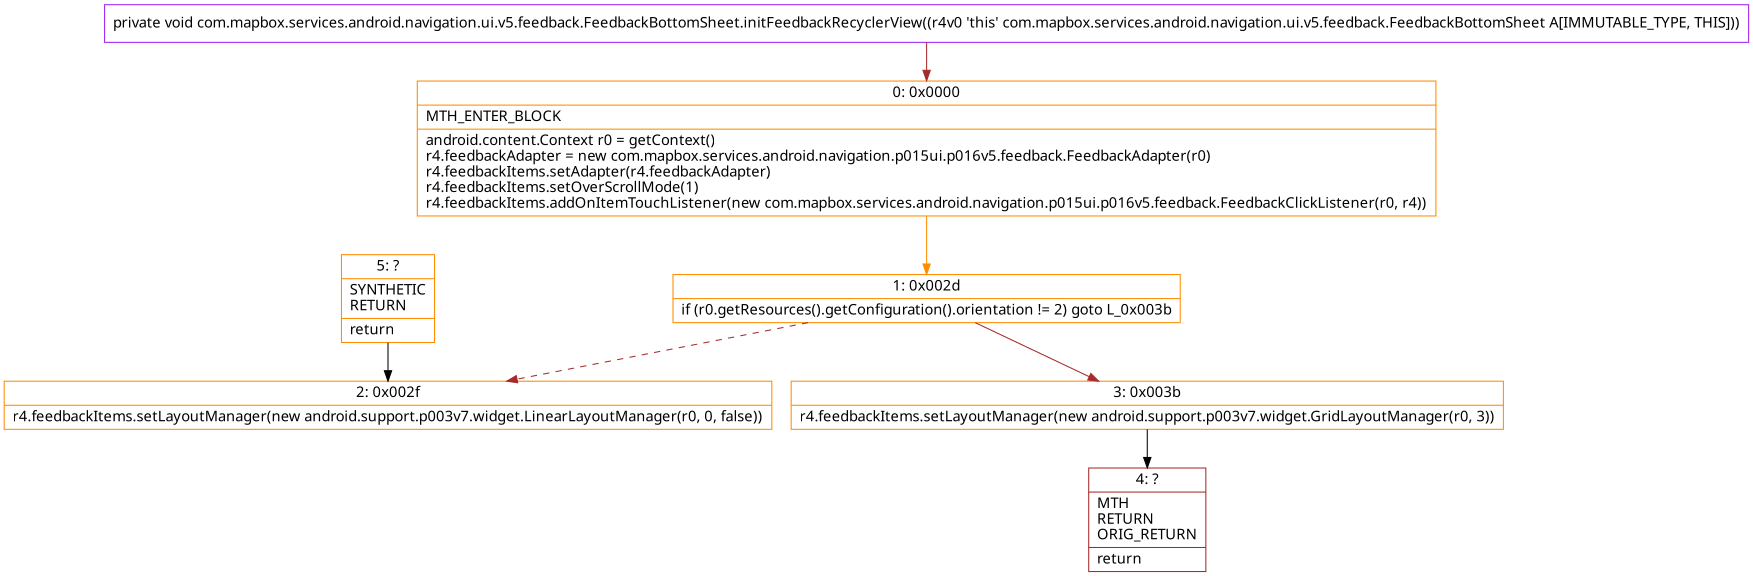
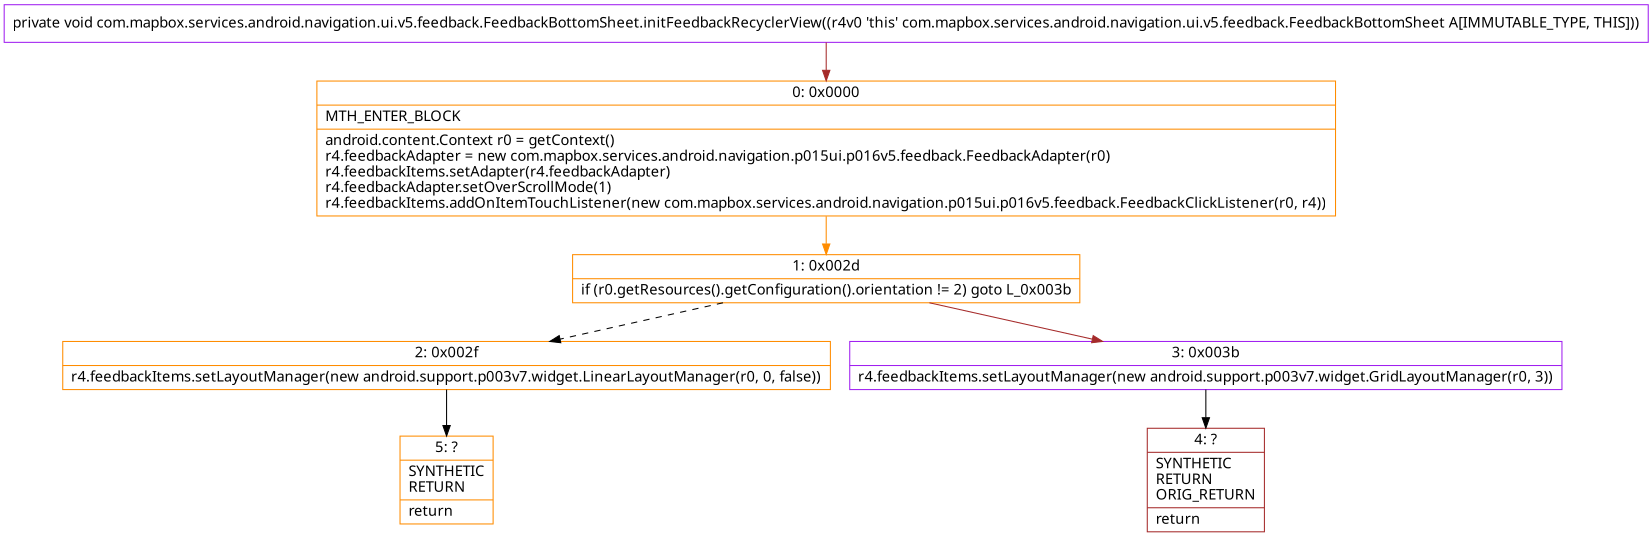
node "0: 0x0000": text "r4.feedbackItems.setOverScrollMode(1)" -> "r4.feedbackAdapter.setOverScrollMode(1)"
edge "1: 0x002d" -> "2: 0x002f": color brown -> black
edge "5: ?" -> "2: 0x002f": reversed
node "3: 0x003b": color darkorange -> purple
node "4: ?": text "MTH" -> "SYNTHETIC"
